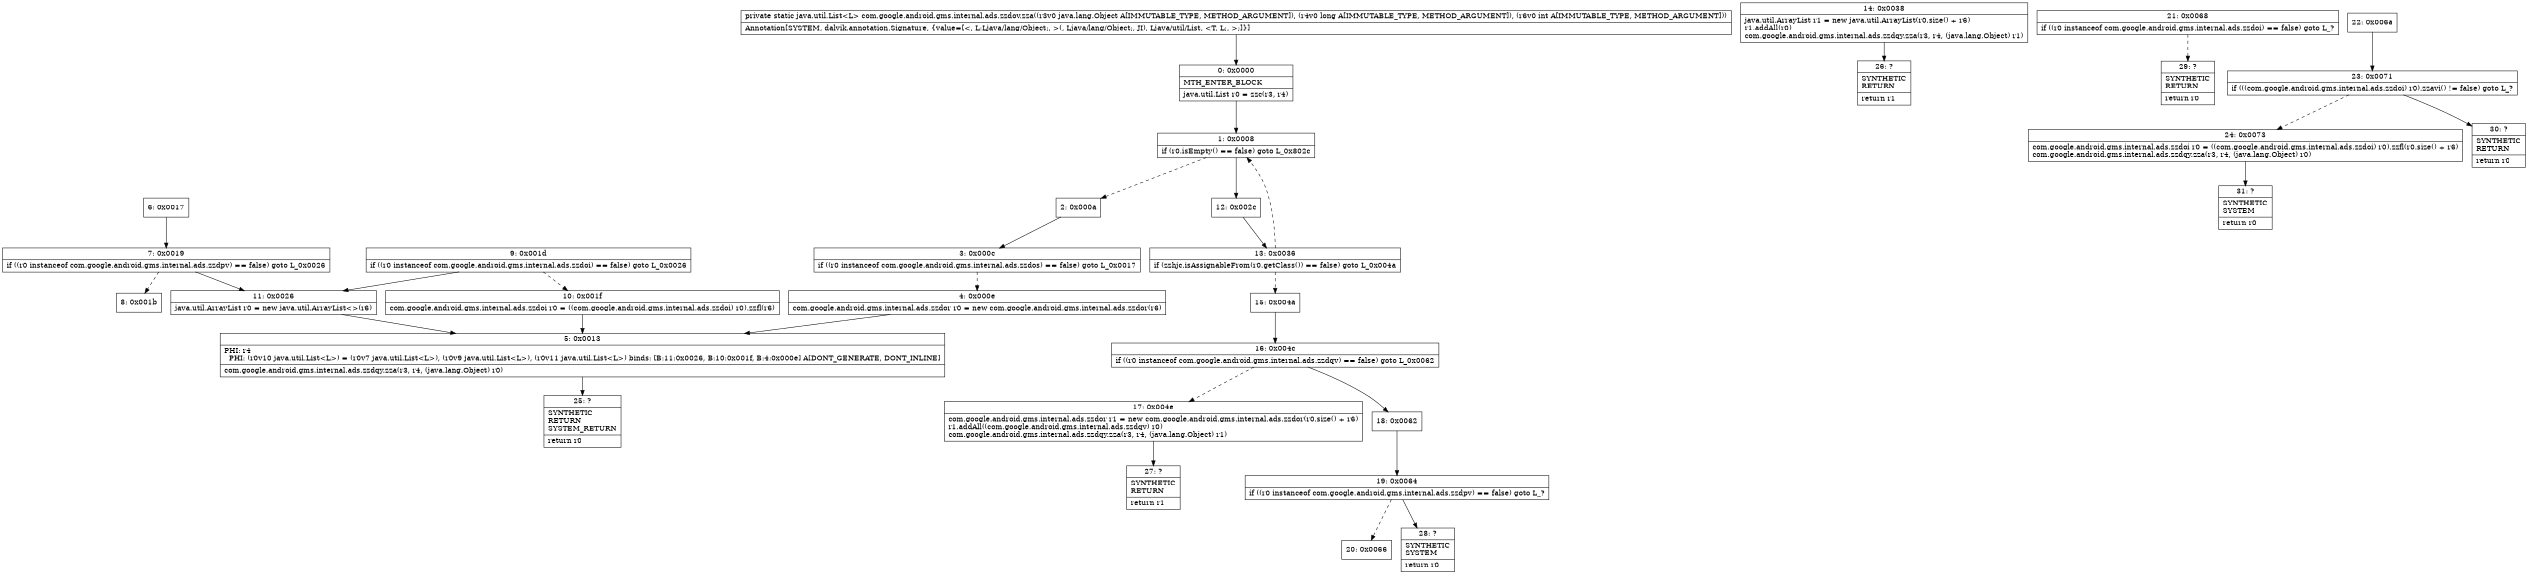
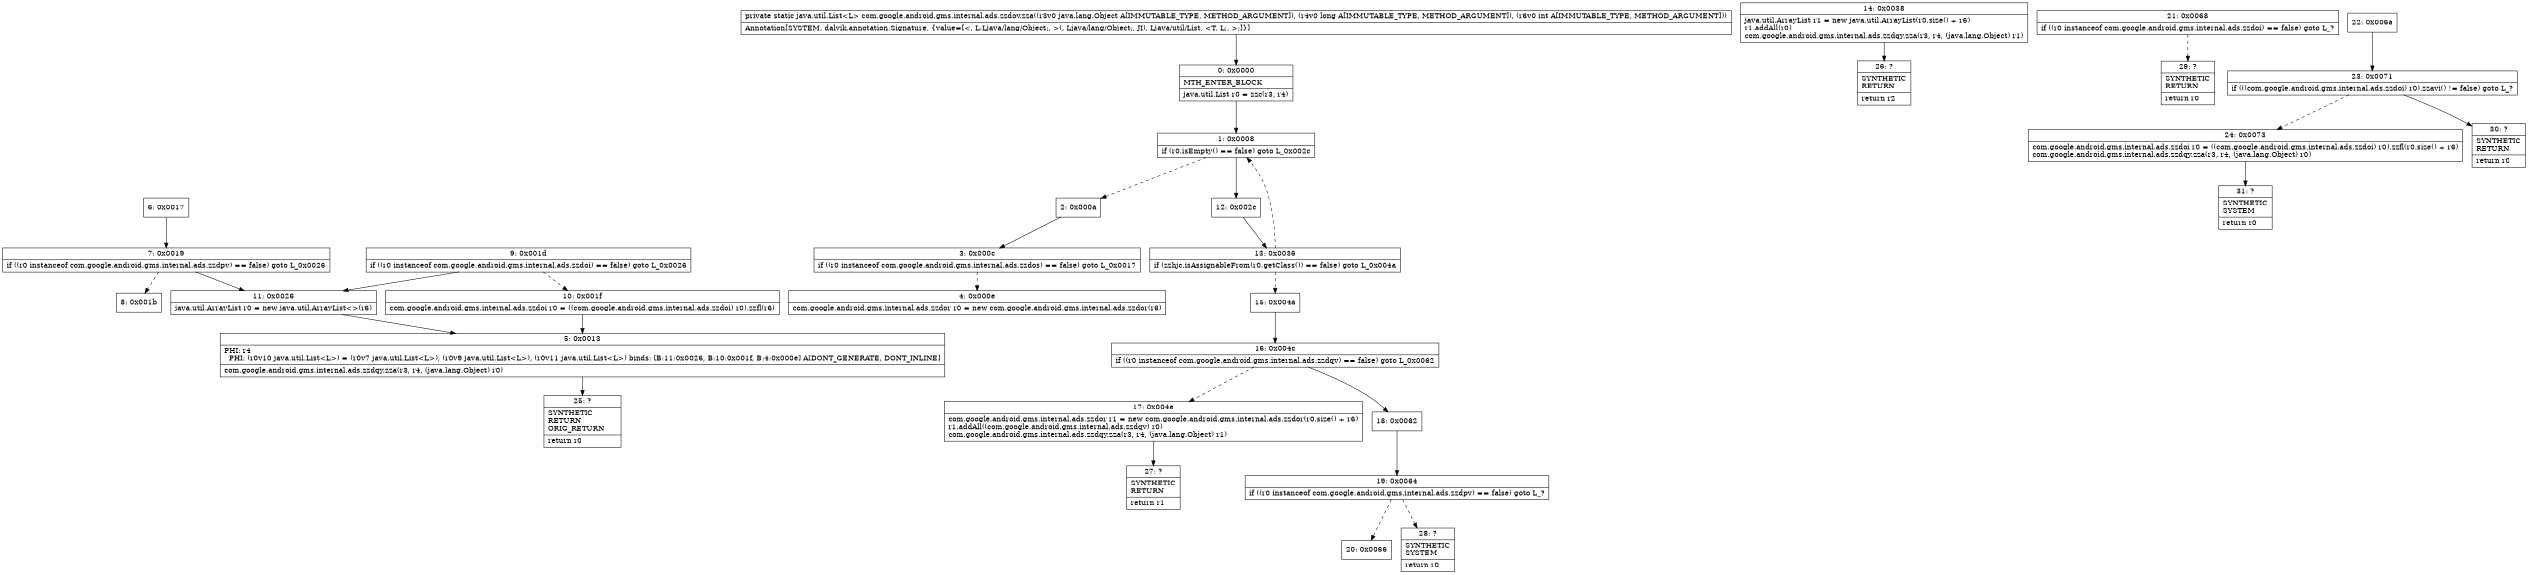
node "26: ?": text "return r1" -> "return r2"
node "1: 0x0008": text "if (r0.isEmpty() == false) goto L_0x802c" -> "if (r0.isEmpty() == false) goto L_0x002c"
edge "4: 0x000e" -> "5: 0x0013": removed
node "25: ?": text "SYSTEM_RETURN" -> "ORIG_RETURN"
edge "19: 0x0064" -> "28: ?": style solid -> dashed
